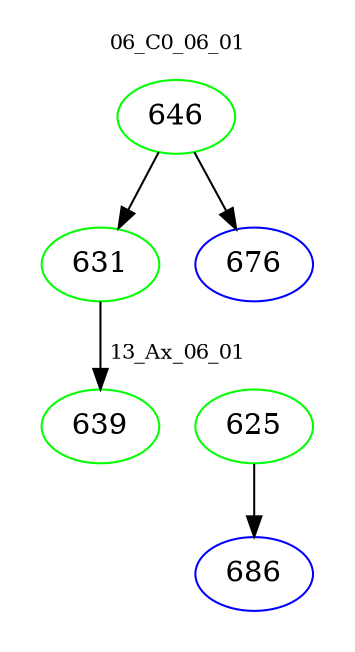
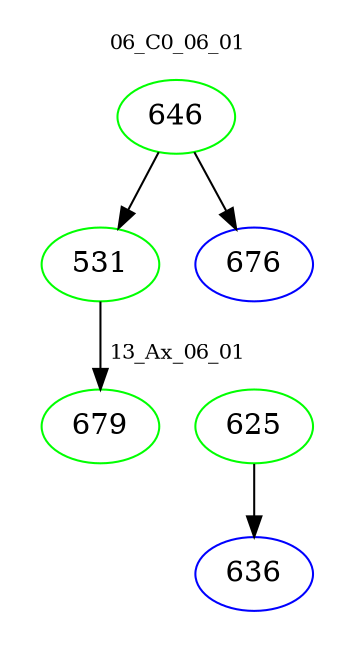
node "631": label "631" -> "531"
node "639": label "639" -> "679"
node "686": label "686" -> "636"
